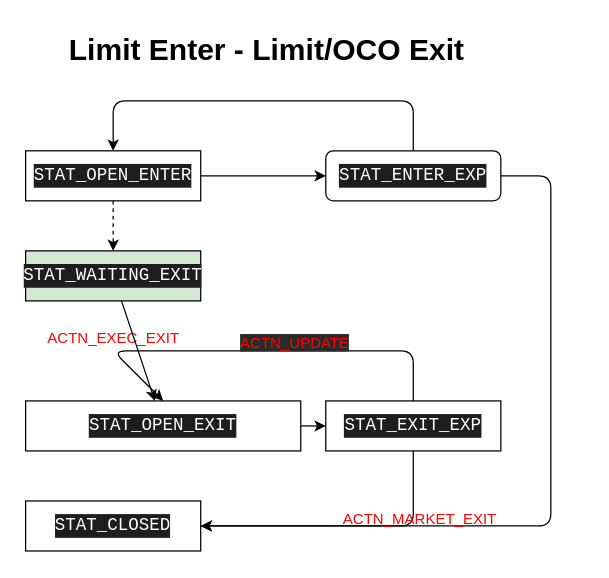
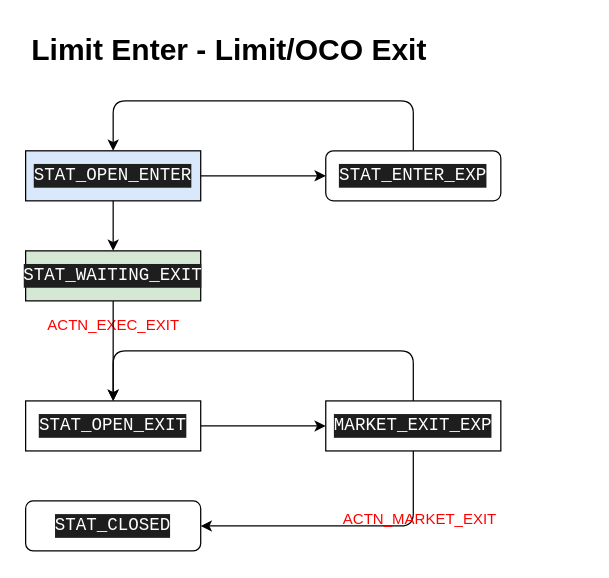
node "Limit Enter - Limit/OCO Exit": moved (323, 51) -> (285, 51)
node "STAT_OPEN_ENTER": fillcolor #ffffff -> #dae8fc
edge "STAT_OPEN_ENTER" -> "STAT_WAITING_EXIT": style dashed -> solid
node "ACTN_EXEC_EXIT": moved (113, 338) -> (113, 326)
node "ACTN_UPDATE": removed
edge "STAT_ENTER_EXP" -> "STAT_CLOSED": removed
node "STAT_OPEN_EXIT": size 275x50 -> 175x50
node "STAT_EXIT_EXP": label "STAT_EXIT_EXP" -> "MARKET_EXIT_EXP"
node "STAT_CLOSED": shape rectangle -> rounded rectangle
